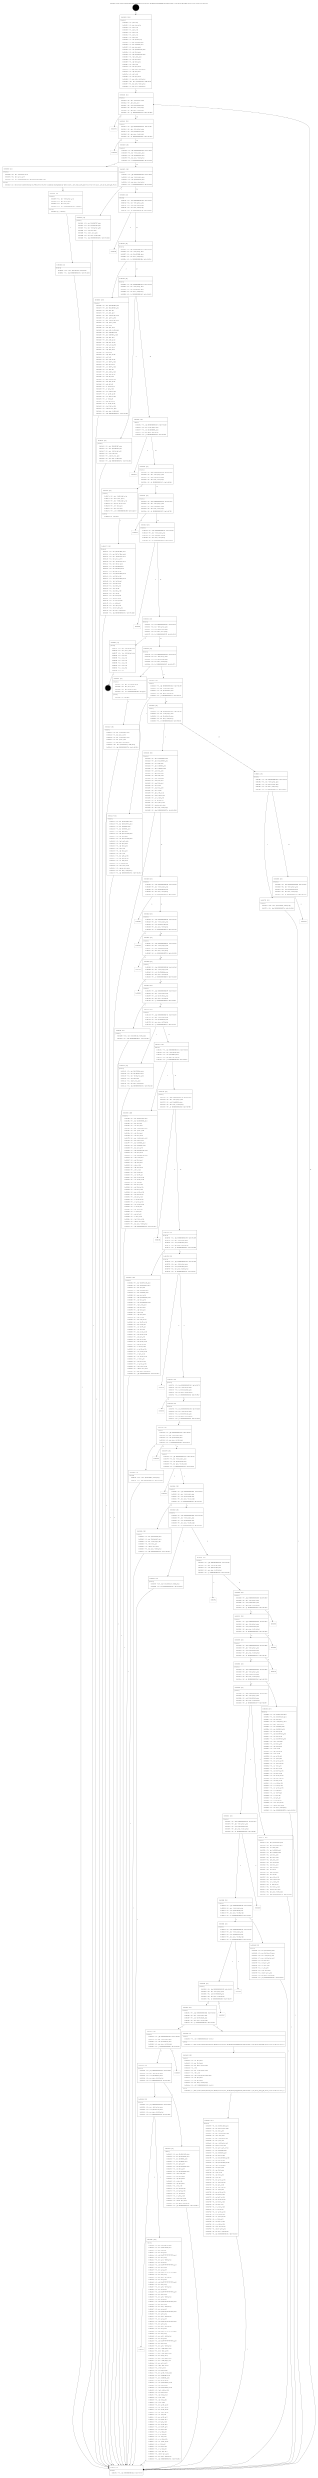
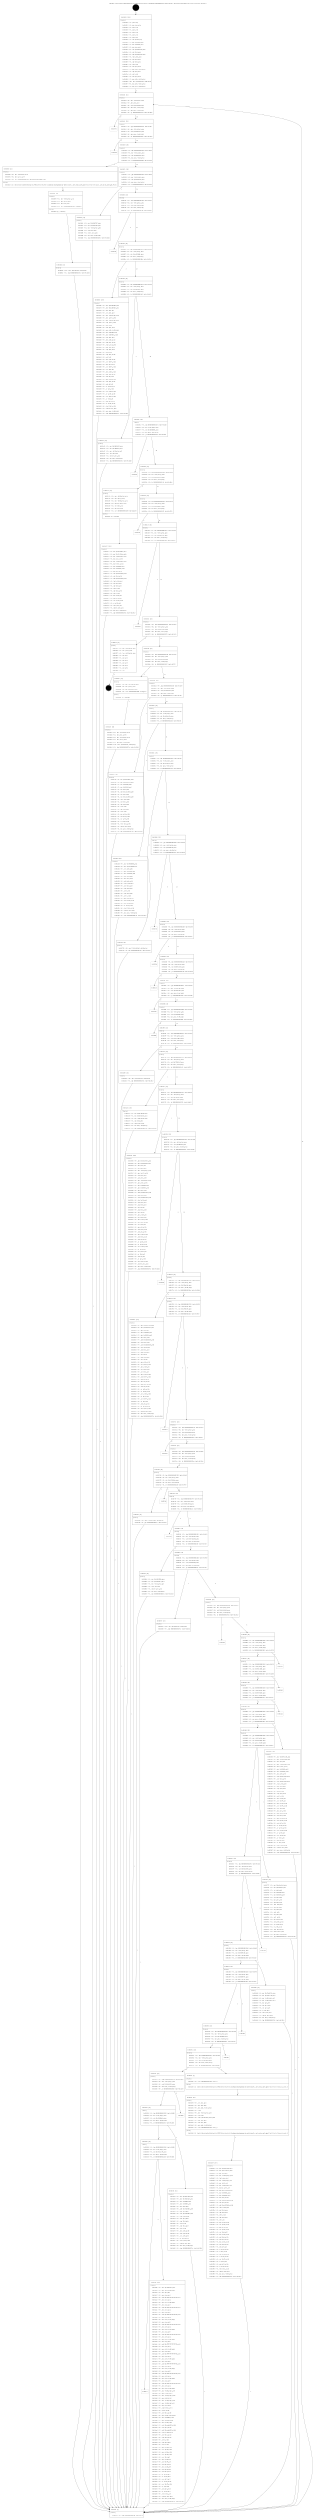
edge "0x401d18 [86]" -> "0x401684 [28]": now "0x401668 [28]" -> "0x401684 [28]"
